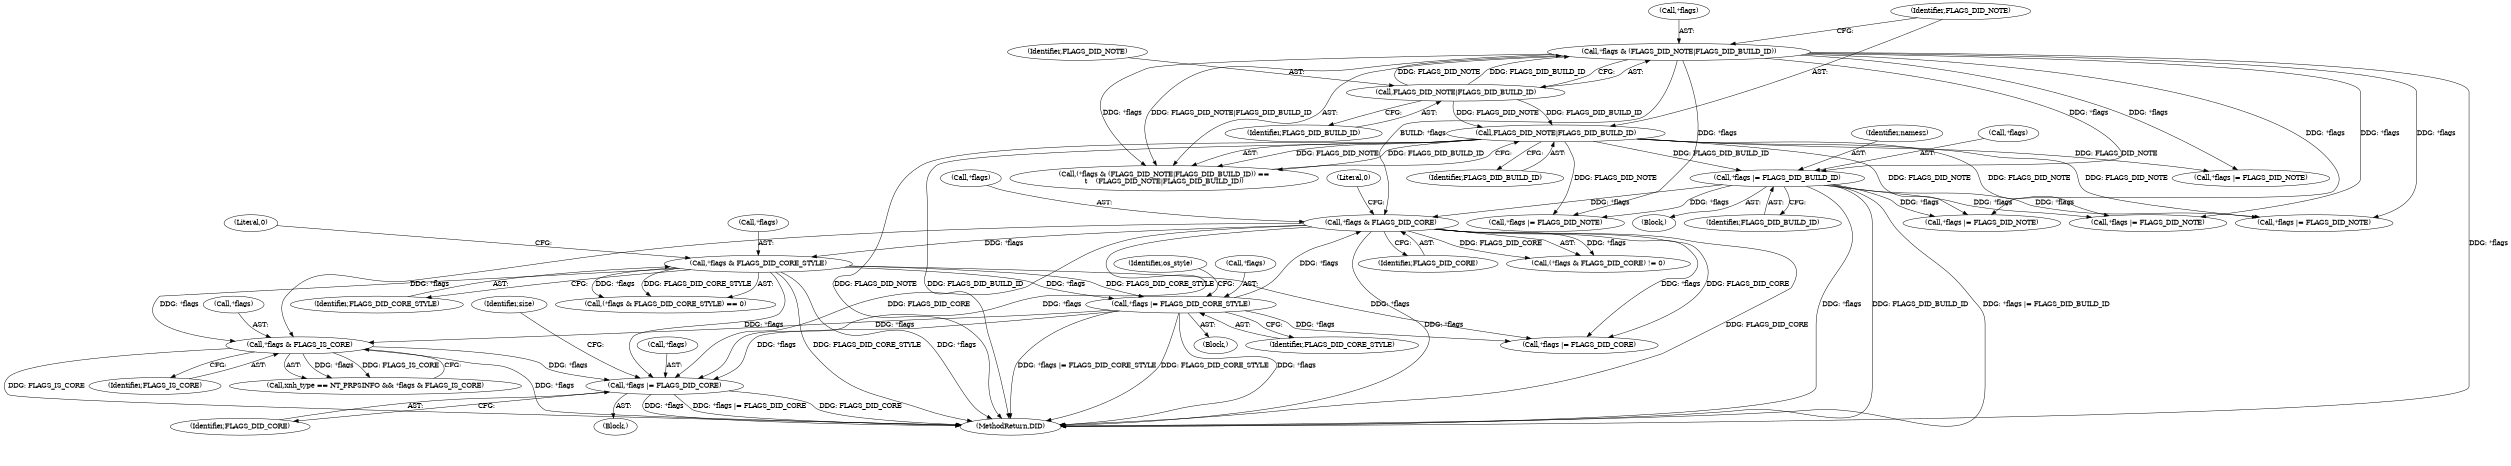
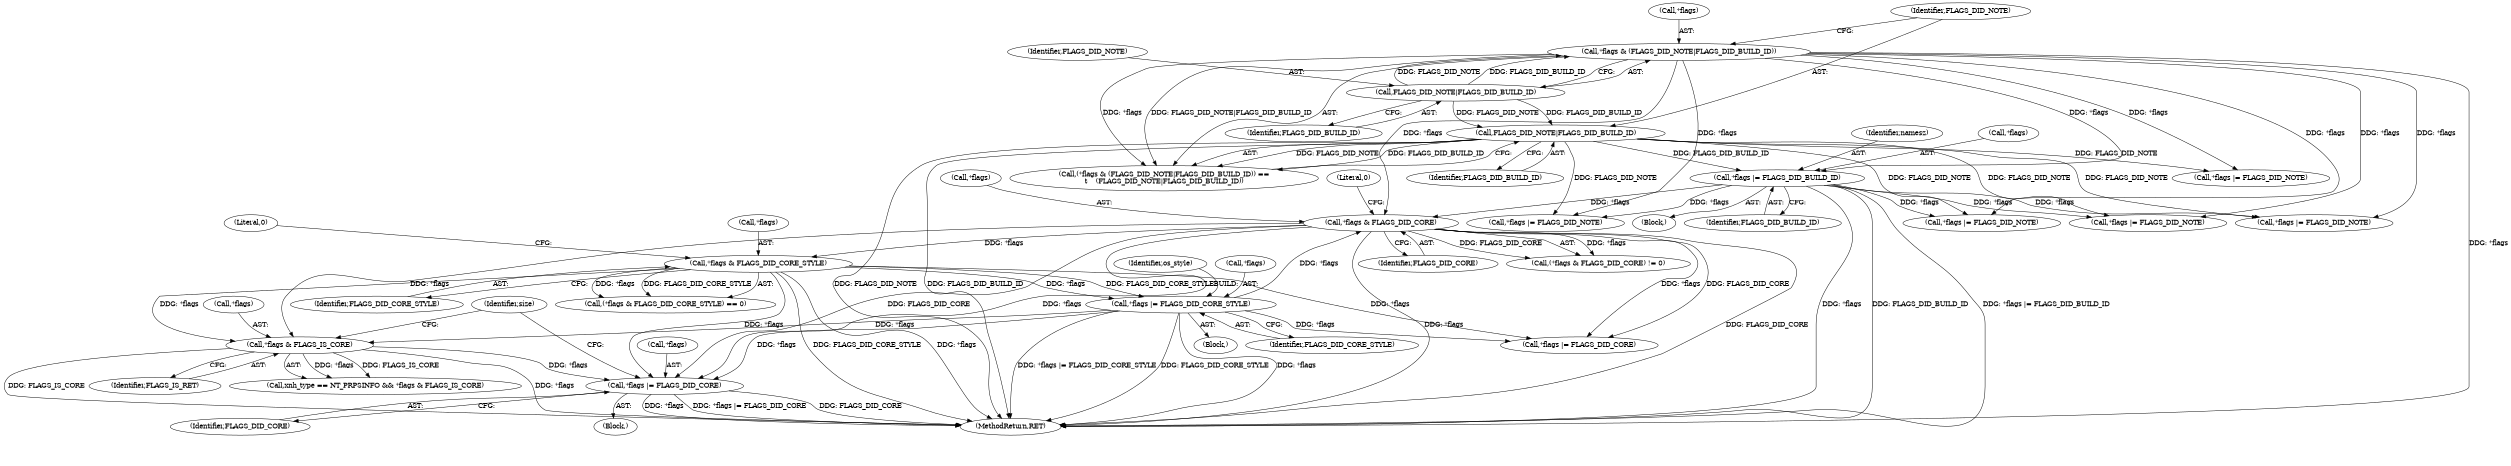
edge "(Call,*flags & (FLAGS_DID_NOTE|FLAGS_DID_BUILD_ID))" -> "(Call,*flags & FLAGS_DID_CORE)": label "BUILD: *flags" -> "DDG: *flags"
edge "(Identifier,os_style)" -> "(Call,*flags |= FLAGS_DID_CORE_STYLE)": label "CFG: " -> "BUILD: "
edge "(Call,xnh_type == NT_PRPSINFO && *flags & FLAGS_IS_CORE)" -> "(Call,*flags & FLAGS_IS_CORE)": now "(Identifier,size)" -> "(Call,*flags & FLAGS_IS_CORE)"
node "(Identifier,FLAGS_IS_CORE)": label "(Identifier,FLAGS_IS_CORE)" -> "(Identifier,FLAGS_IS_RET)"
node "(MethodReturn,DID)": label "(MethodReturn,DID)" -> "(MethodReturn,RET)"
